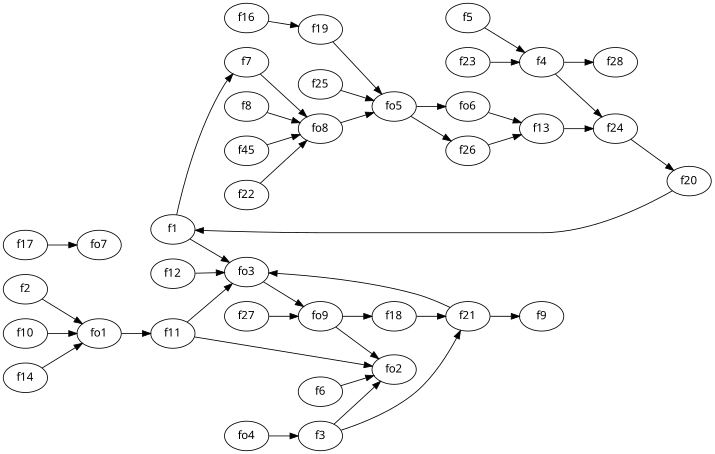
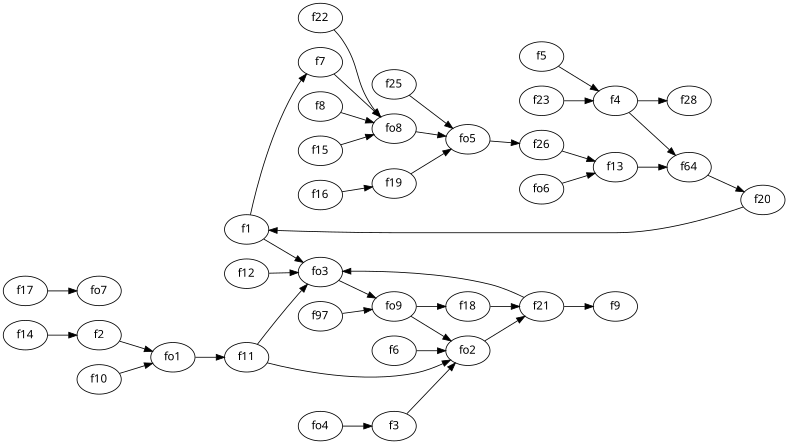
edge "fo5" -> "fo6": removed
node "f24": label "f24" -> "f64"
node "f45": label "f45" -> "f15"
node "f27": label "f27" -> "f97"
edge "f14" -> "fo1": now "f14" -> "f2"
edge "f3" -> "f21": now "fo2" -> "f21"
